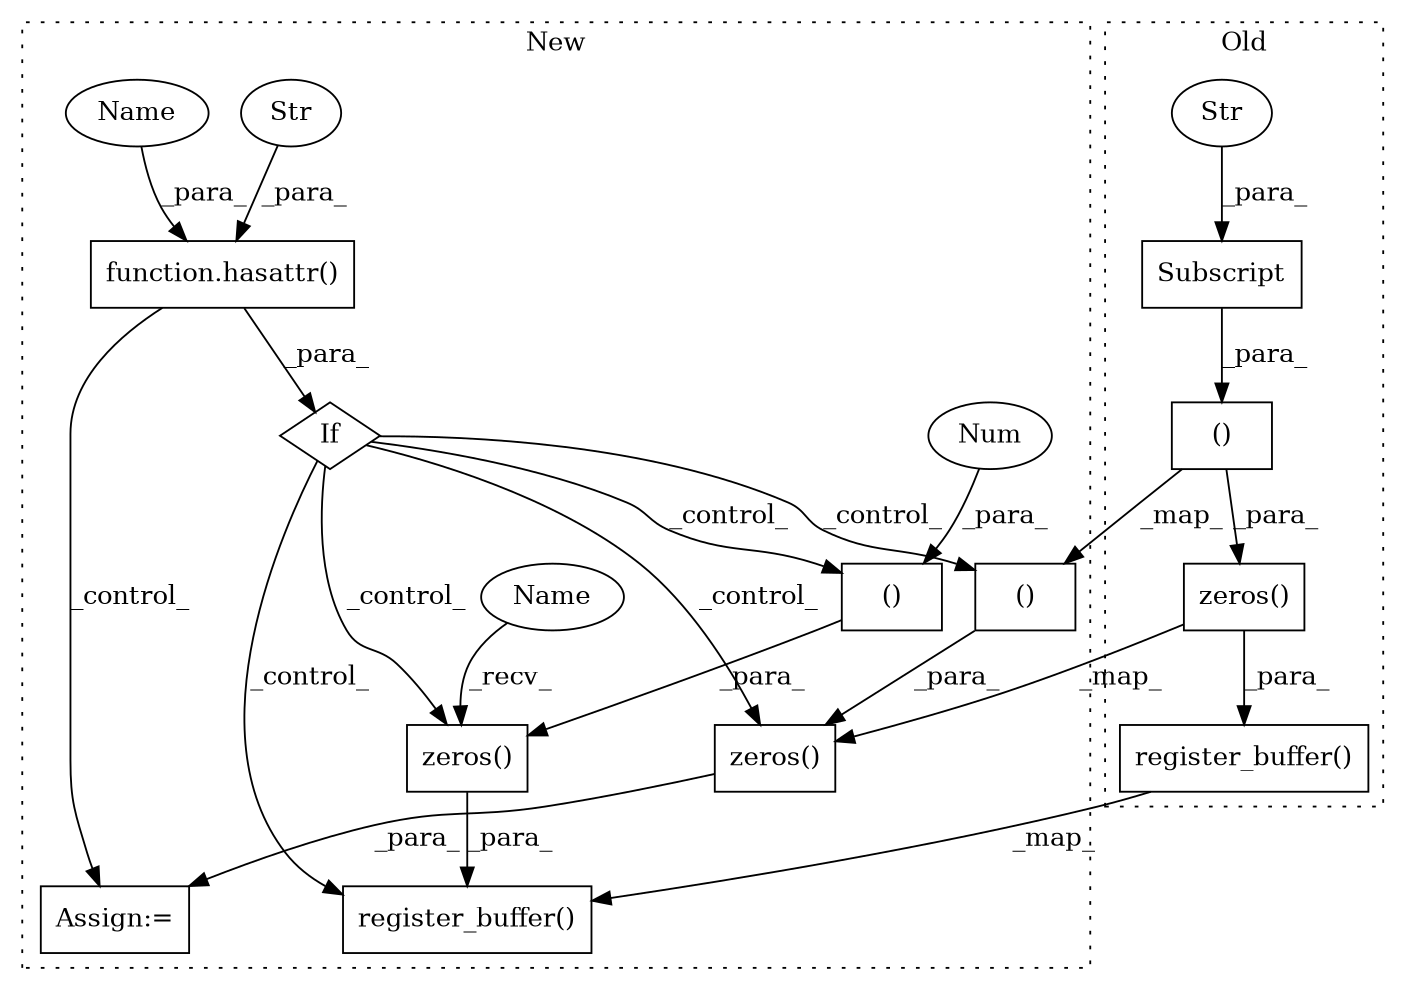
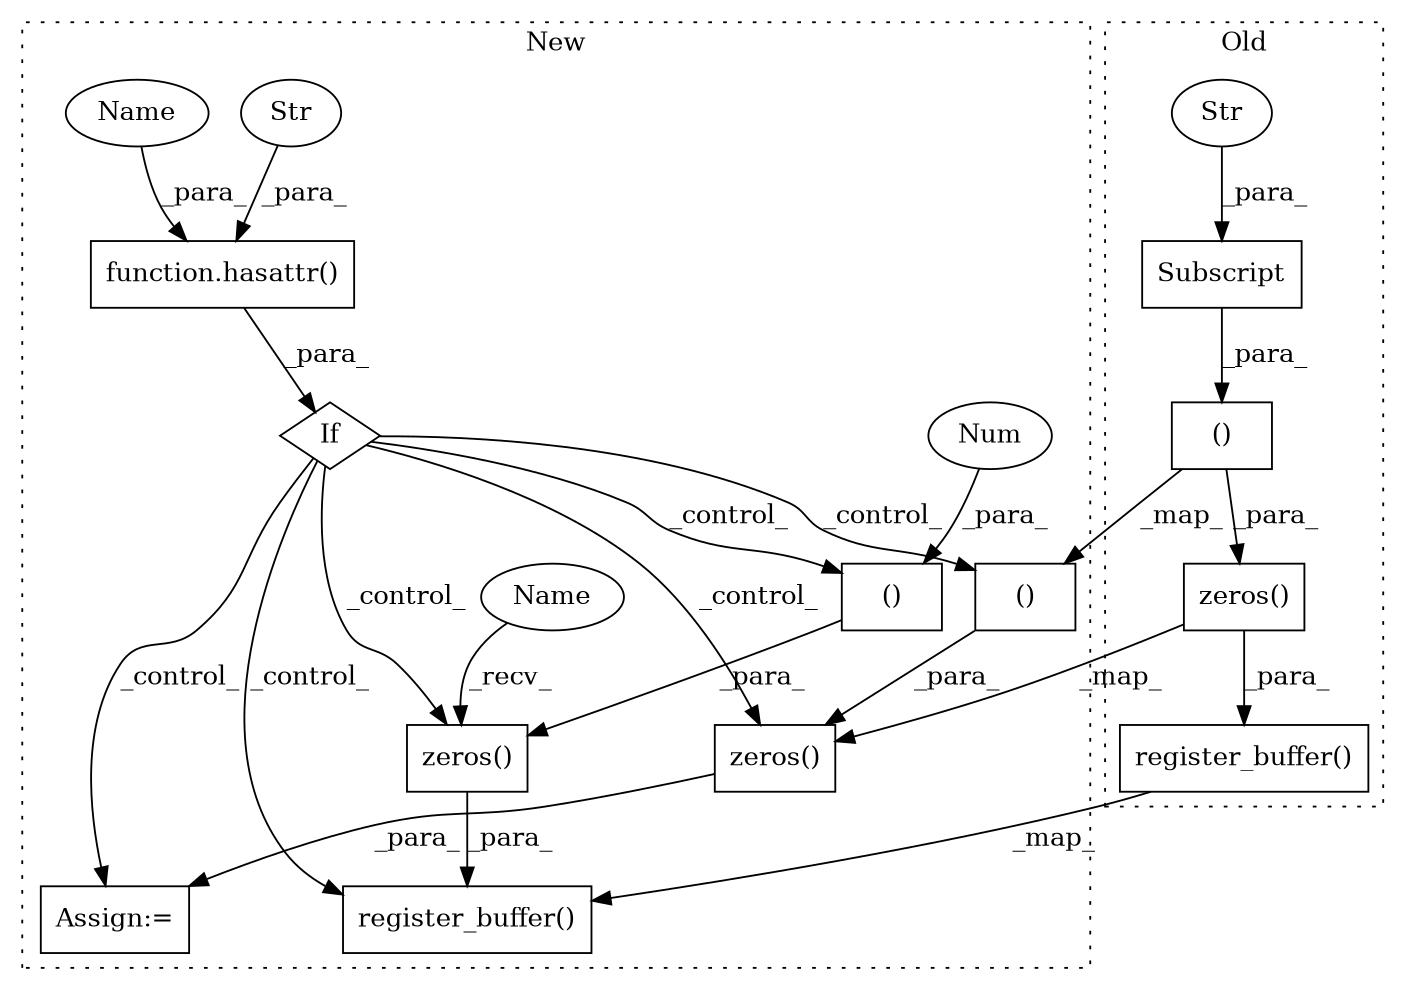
edge "function.hasattr()" -> "Assign:=": now "If" -> "Assign:="
